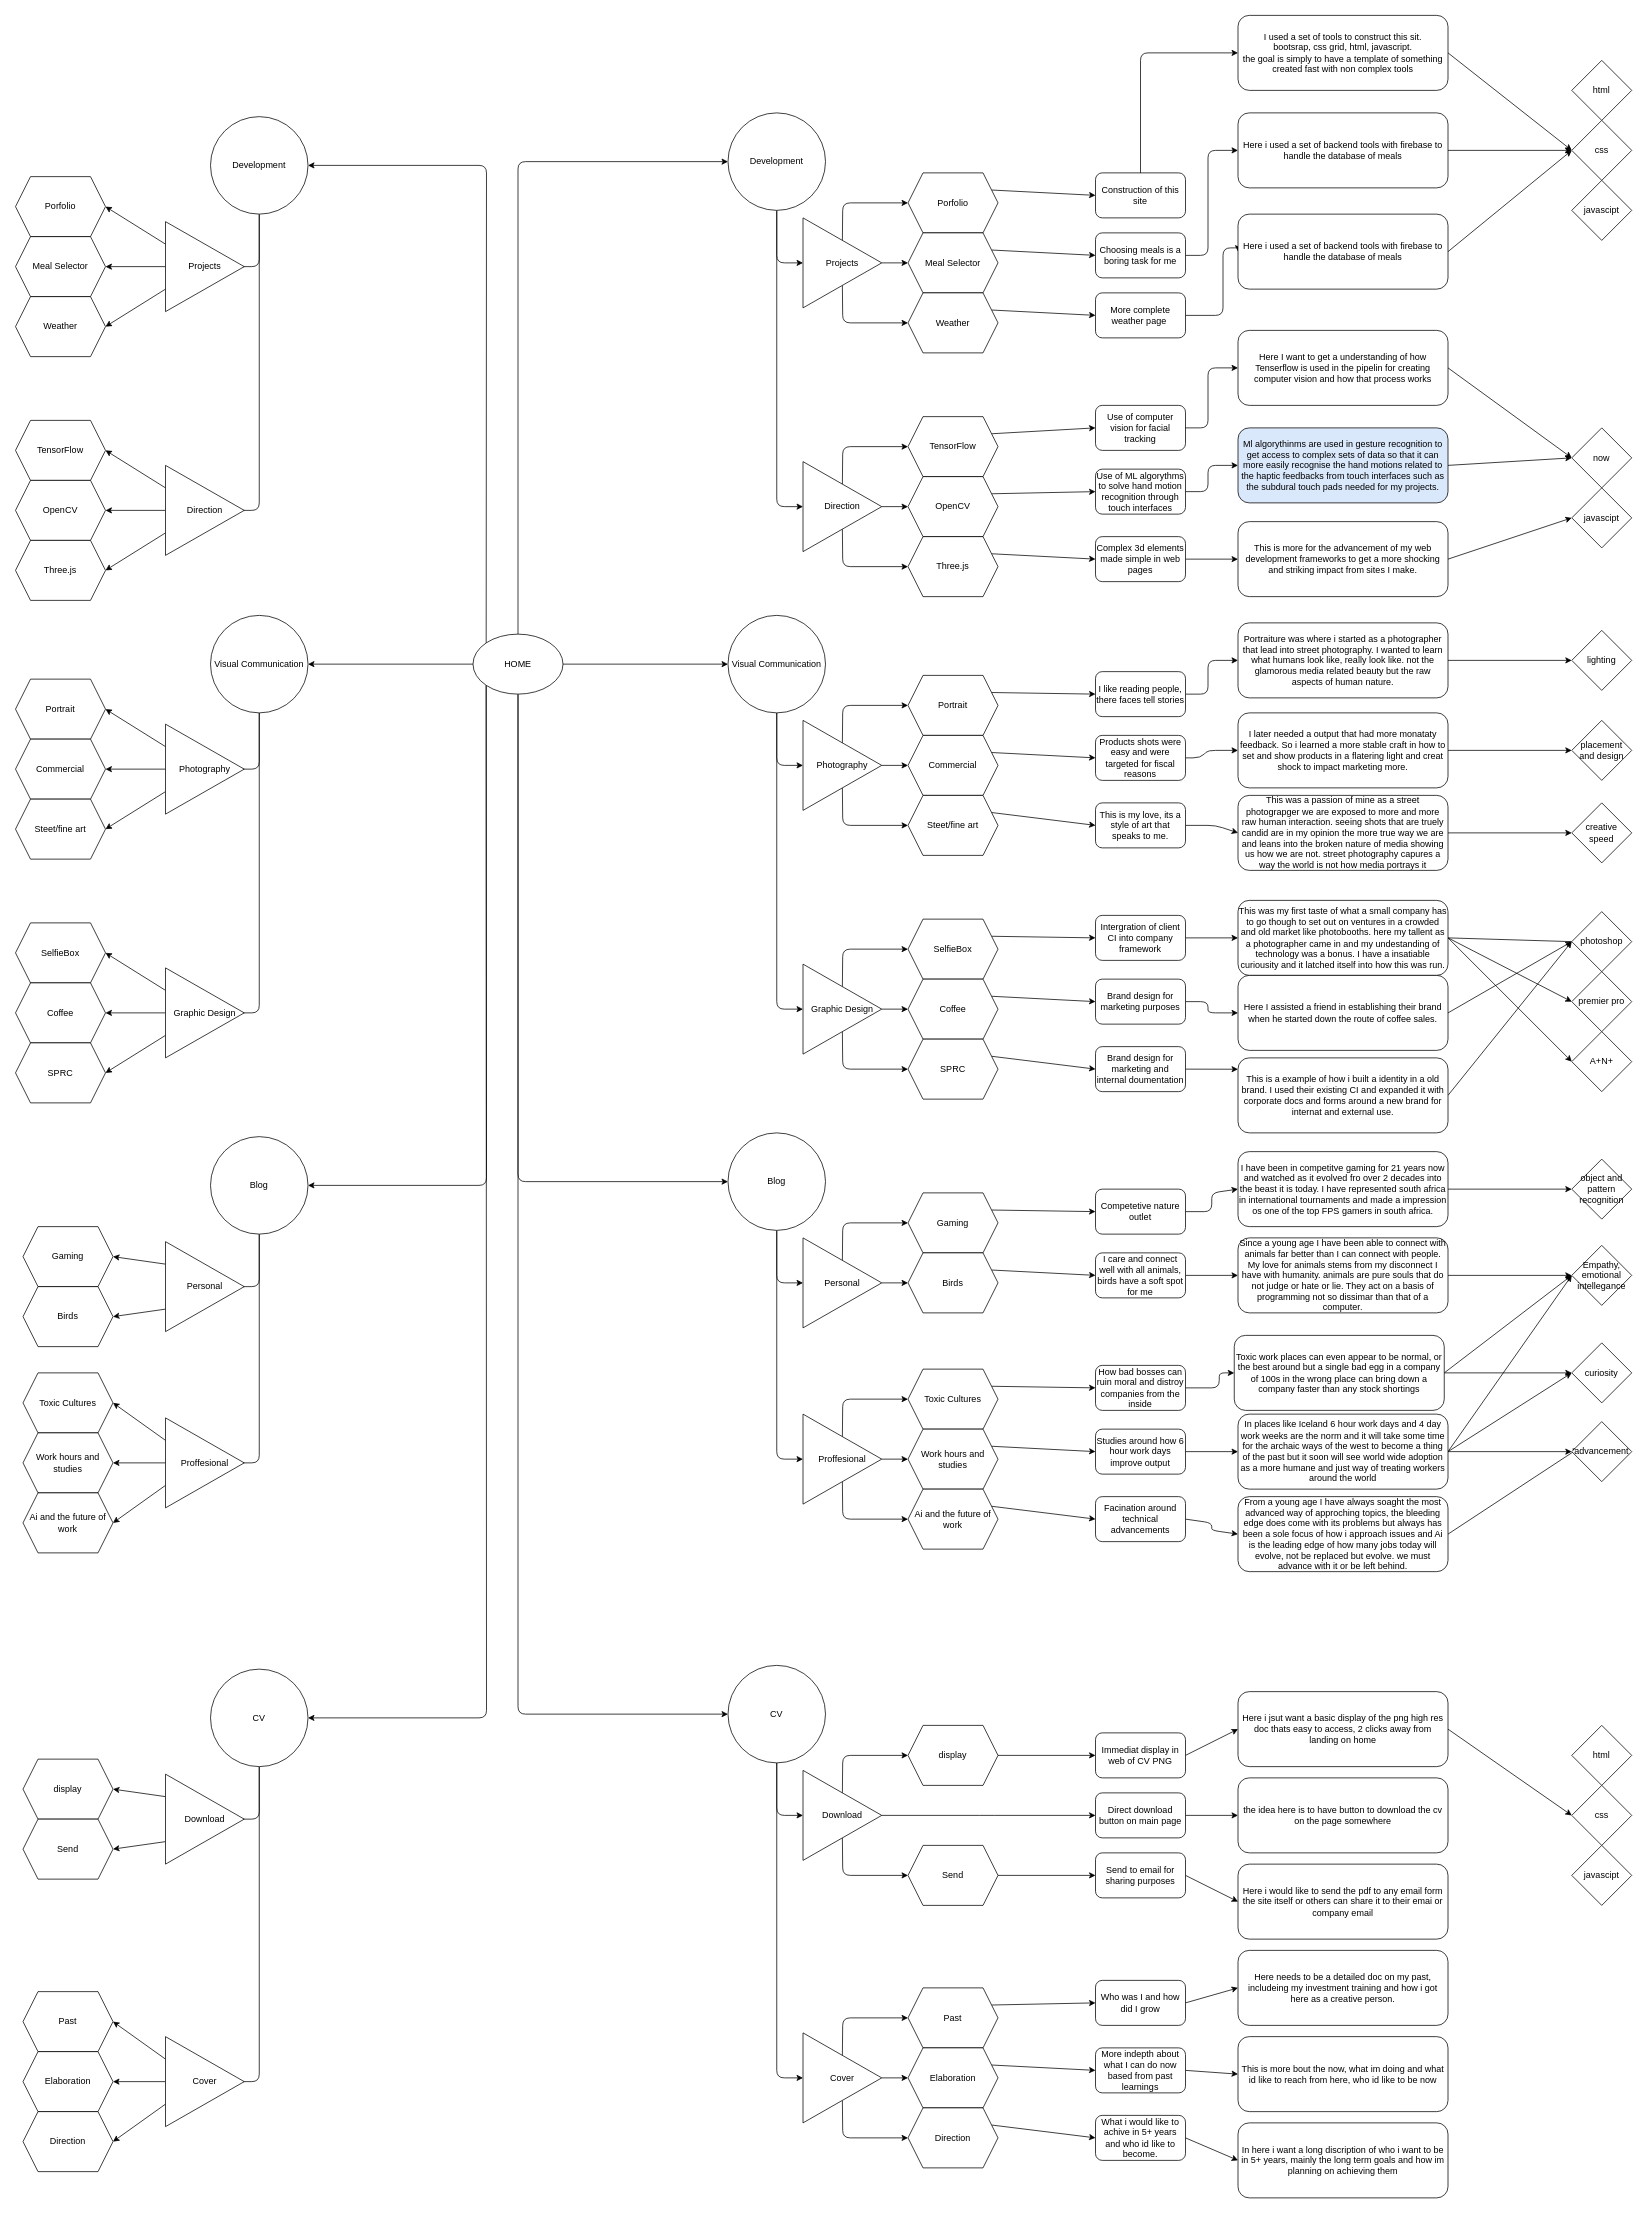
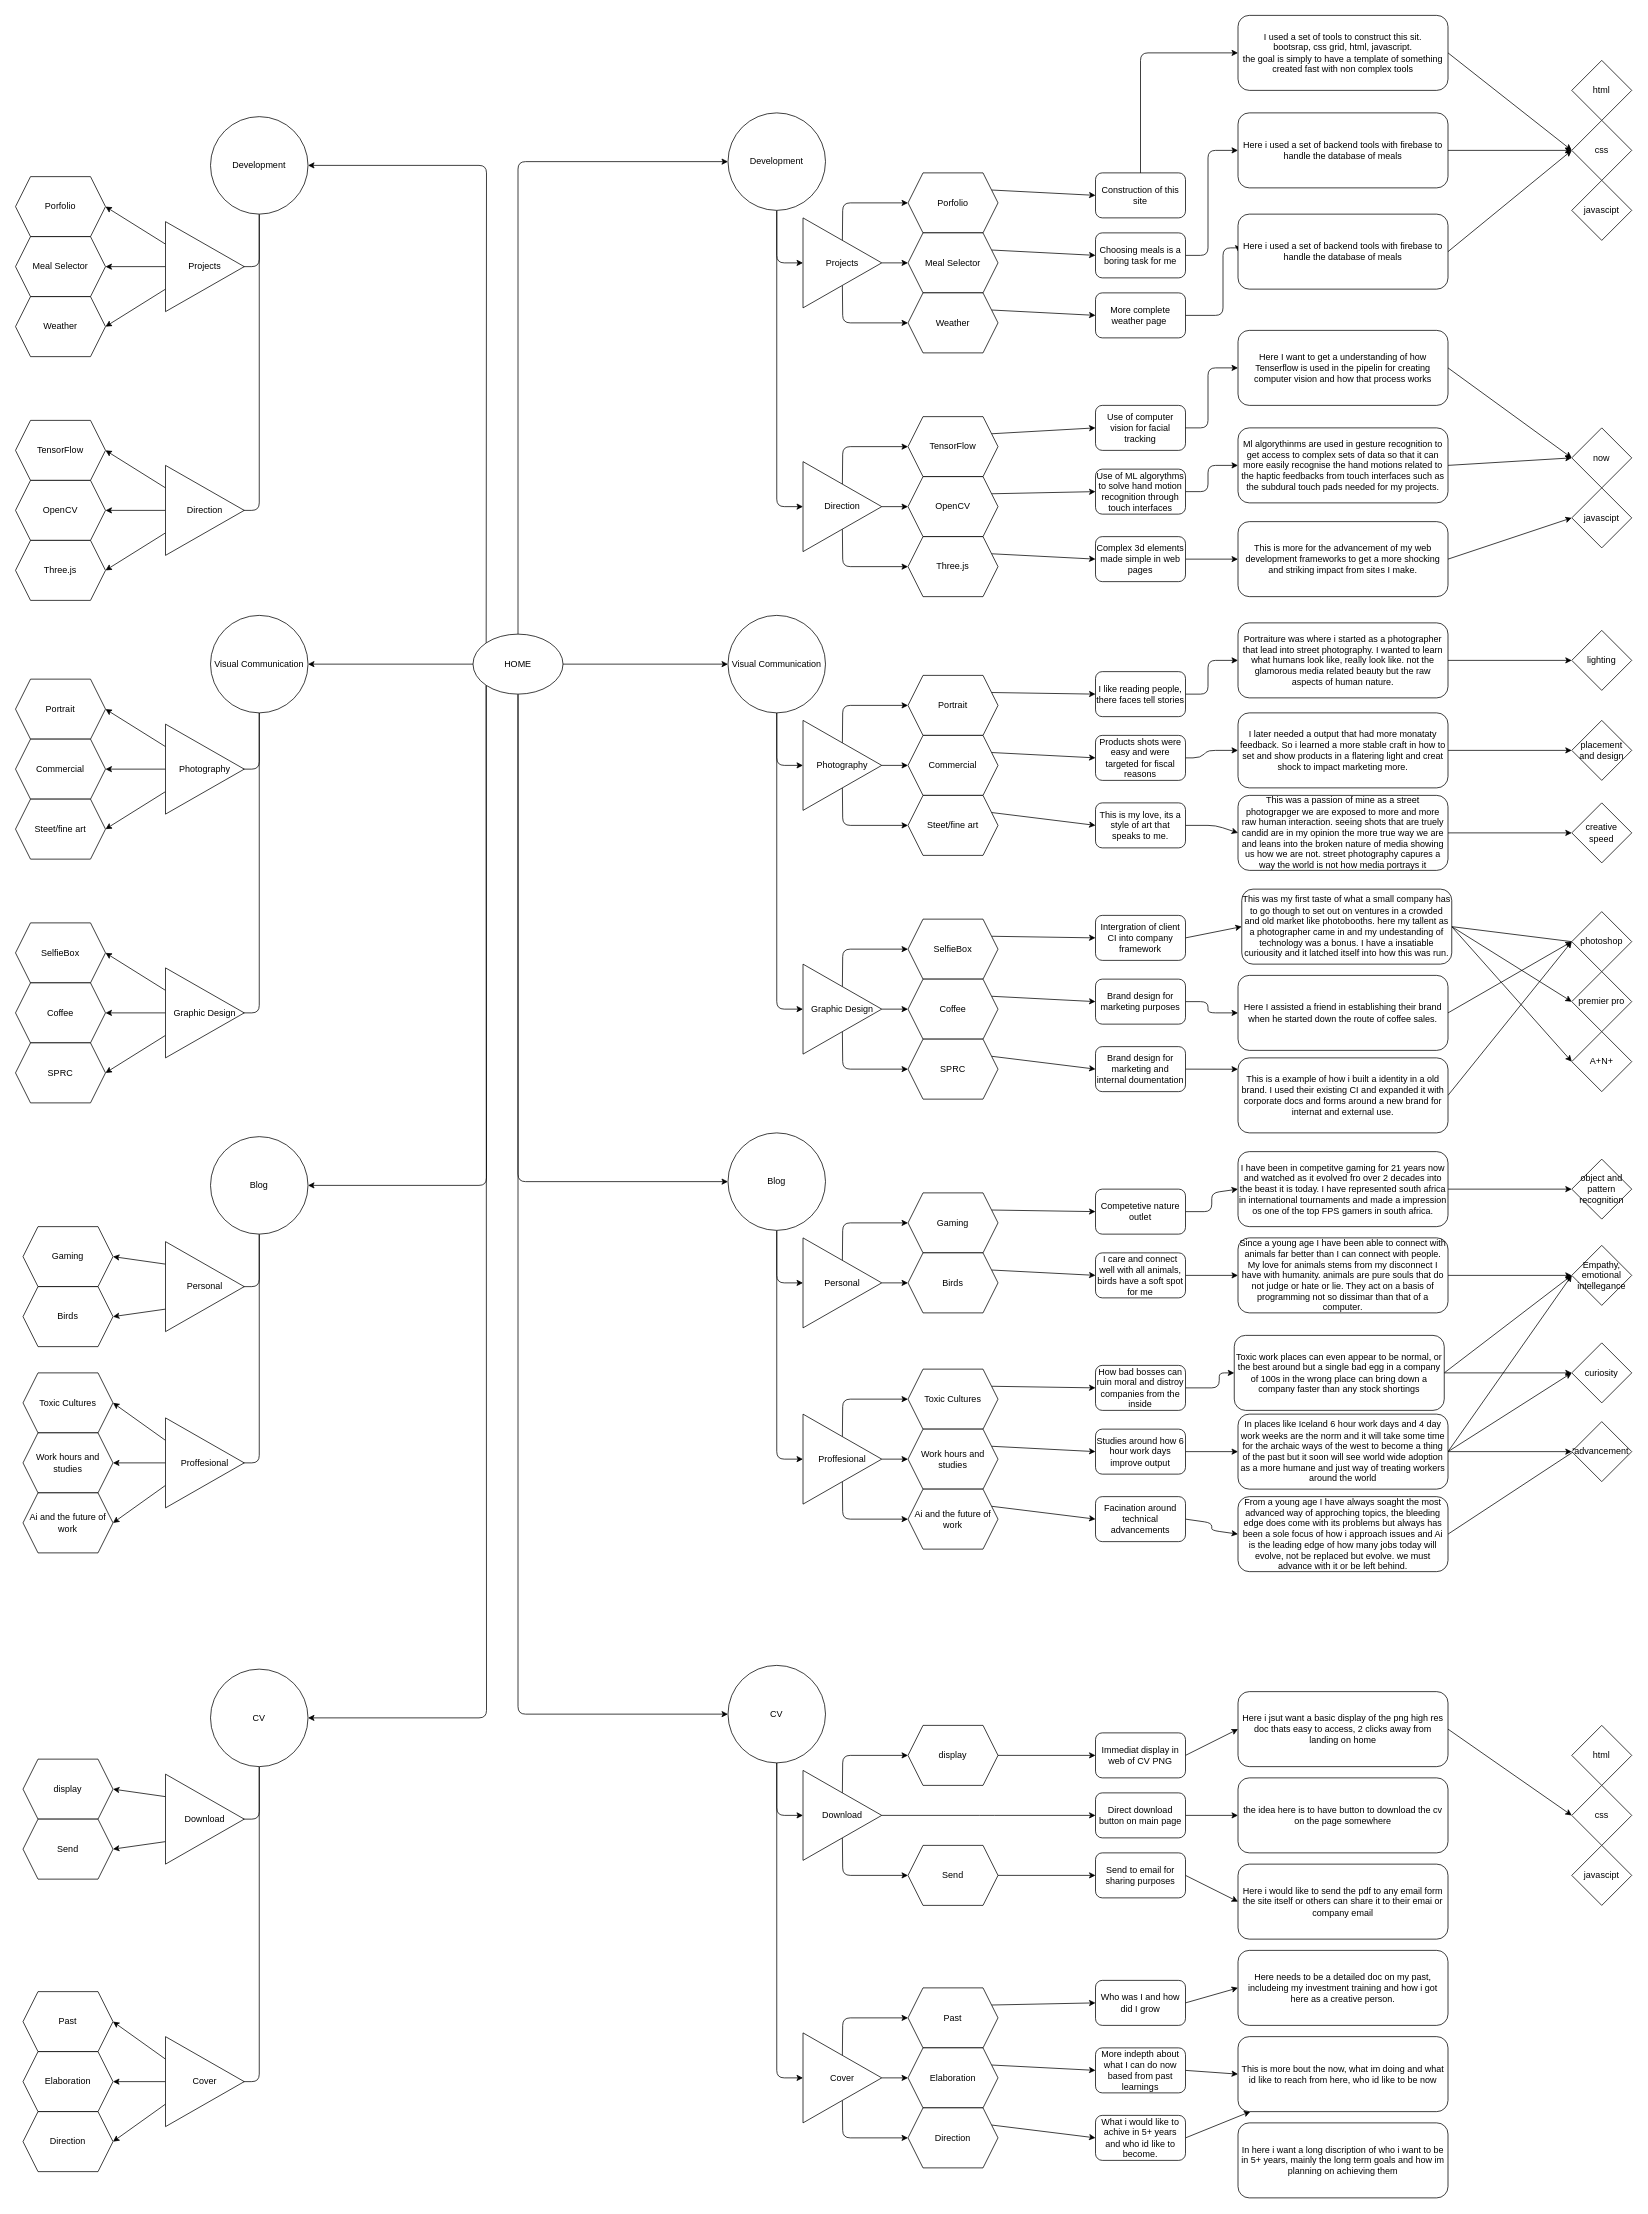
node "Ml algorythinms are used in gesture recognition to get access to complex sets of data so that it can more easily recognise the hand motions related to the haptic feedbacks from touch interfaces such as the subdural touch pads needed for my projects.": fillcolor #dae8fc -> #ffffff
node "This was my first taste of what a small company has to go though to set out on ventures in a crowded and old market like photobooths. here my tallent as a photographer came in and my undestanding of technology was a bonus. I have a insatiable curiousity and it latched itself into how this was run.": moved (1343, 938) -> (1347, 927)
edge "What i would like to achive in 5+ years and who id like to become." -> "In here i want a long discription of who i want to be in 5+ years, mainly the long term goals and how im planning on achieving them": now "What i would like to achive in 5+ years and who id like to become." -> "This is more bout the now, what im doing and what id like to reach from here, who id like to be now"
